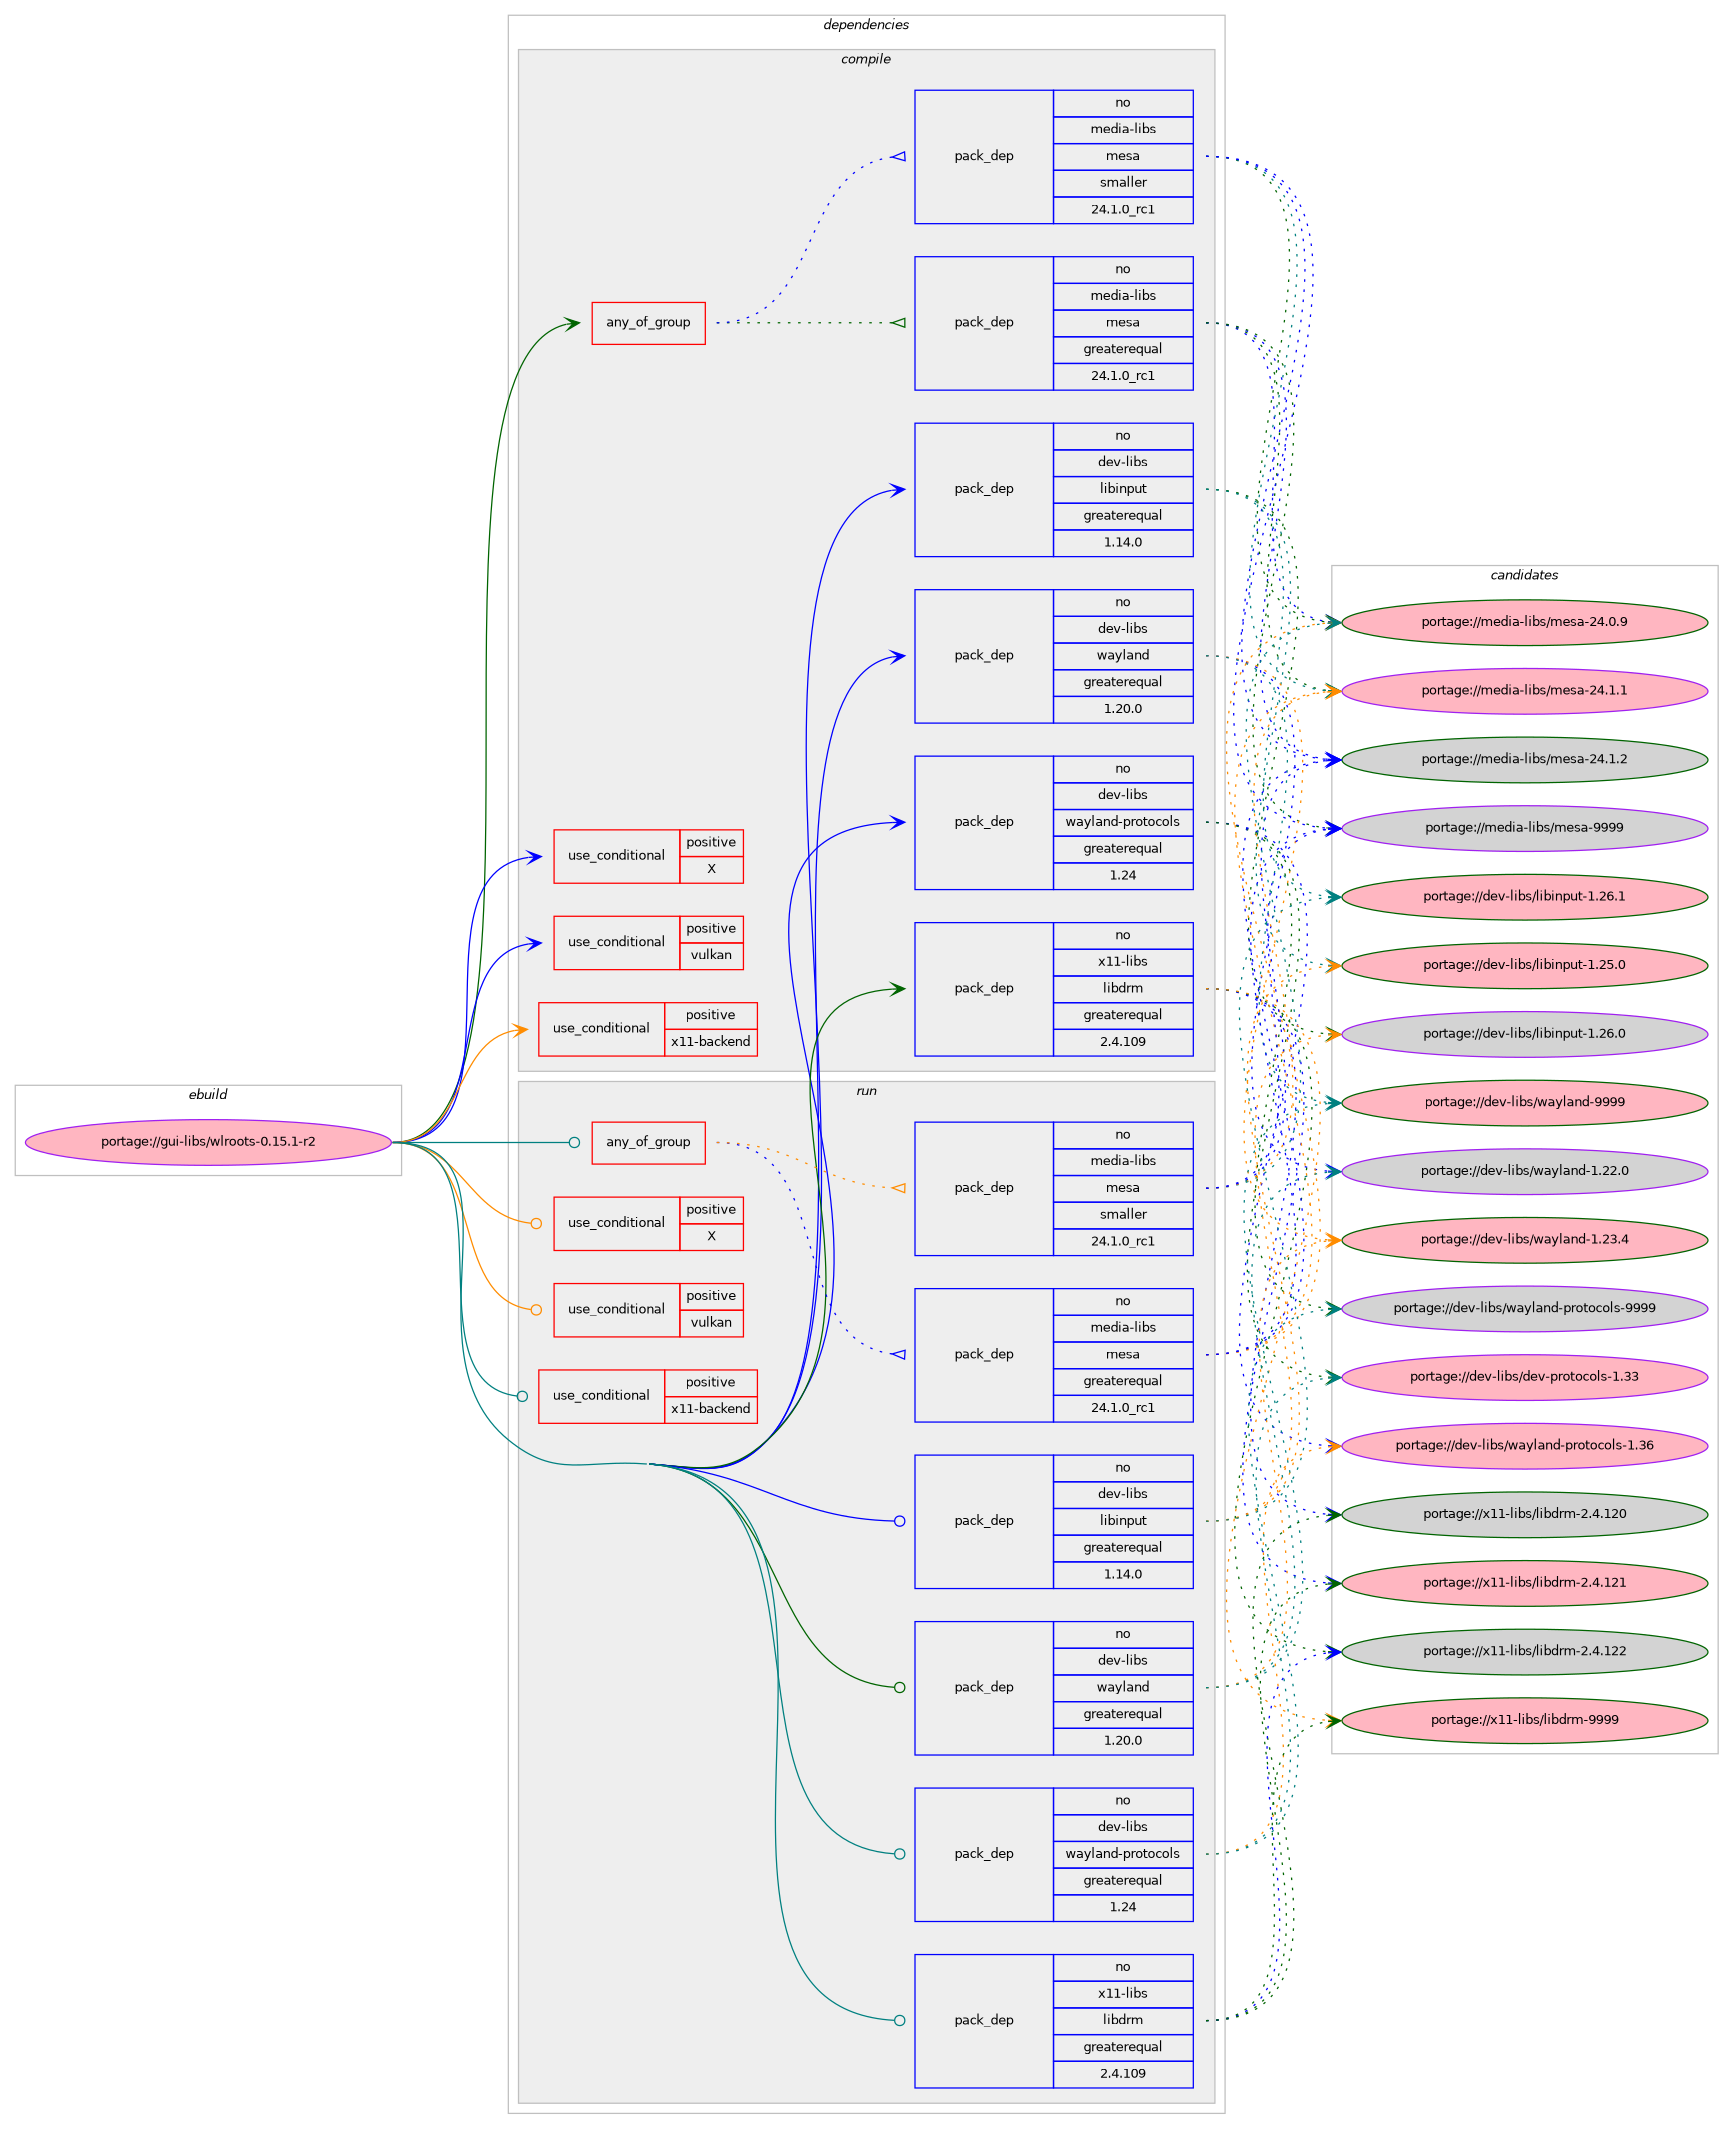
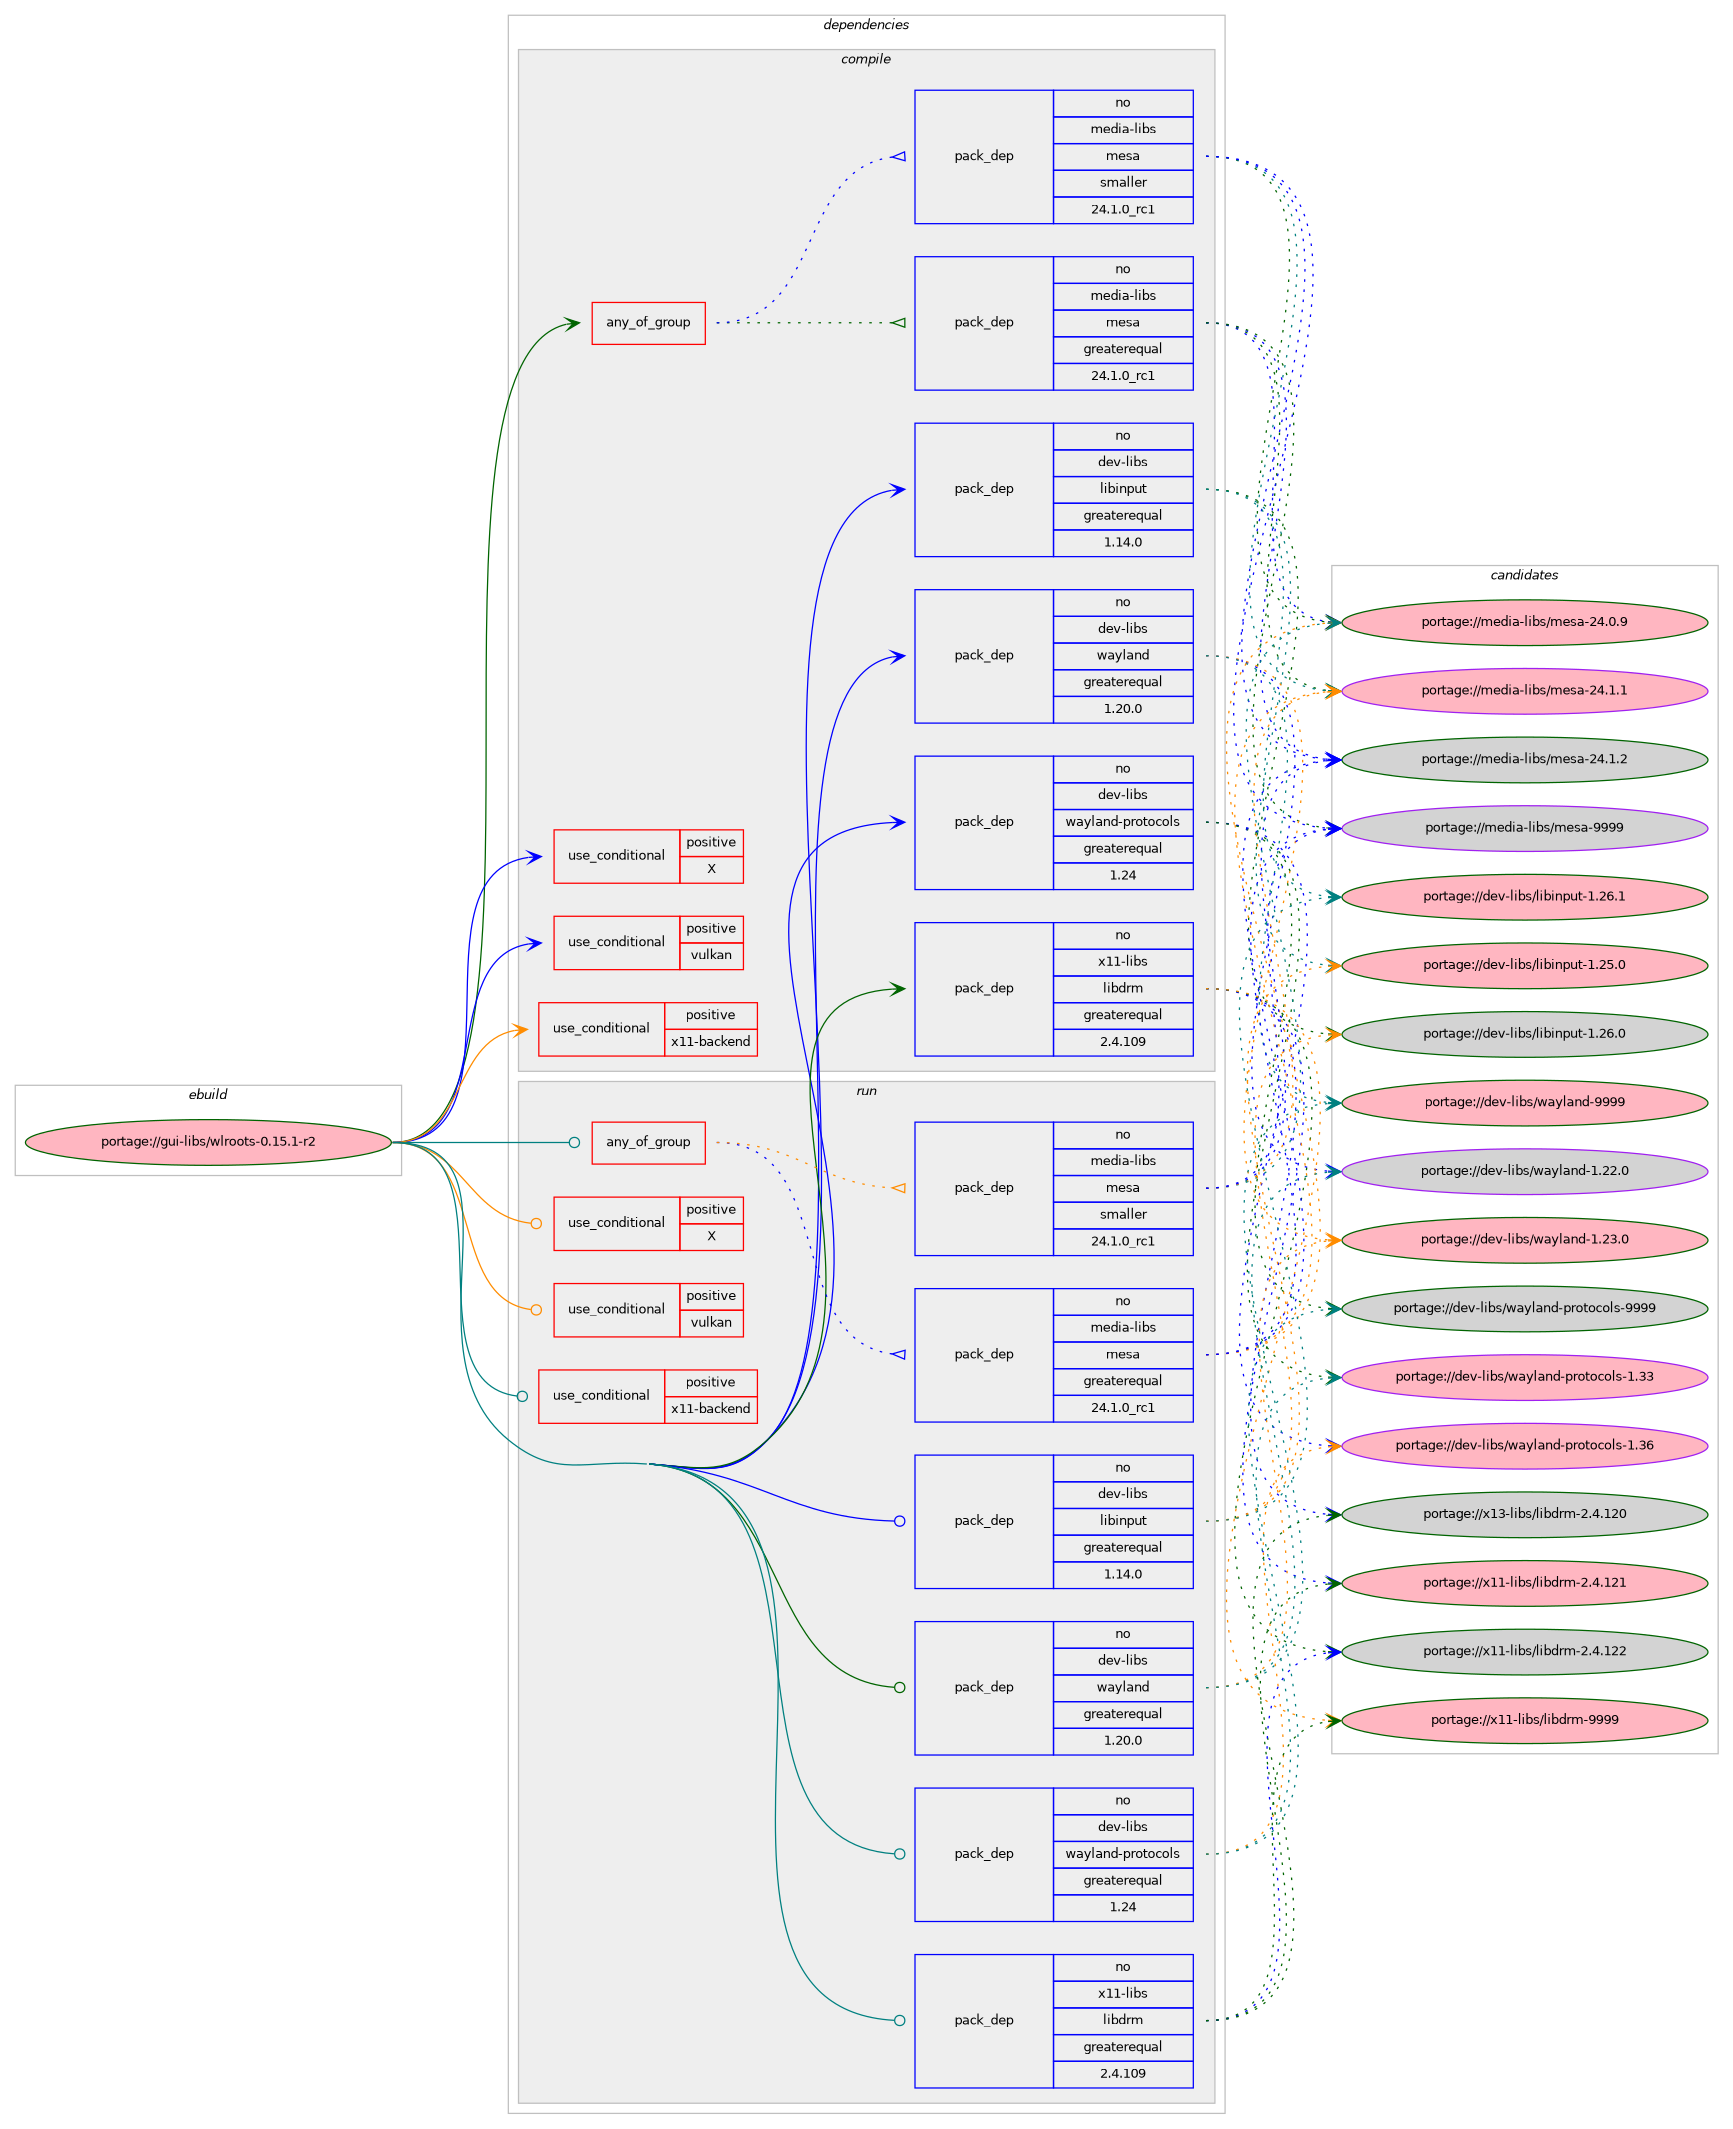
node "portage://dev-libs/libinput-1.26.0": color purple -> darkgreen
node "portage://gui-libs/wlroots-0.15.1-r2": color purple -> darkgreen
node "portage://dev-libs/wayland-1.23.4": label "portage://dev-libs/wayland-1.23.4" -> "portage://dev-libs/wayland-1.23.0"
node "portage://dev-libs/wayland-protocols-9999": color purple -> darkgreen
node "portage://dev-libs/dev-protocols-1.33": label "portage://dev-libs/dev-protocols-1.33" -> "portage://dev-libs/wayland-protocols-1.33"
node "portage://x11-libs/libdrm-2.4.120": label "portage://x11-libs/libdrm-2.4.120" -> "portage://x13-libs/libdrm-2.4.120"
